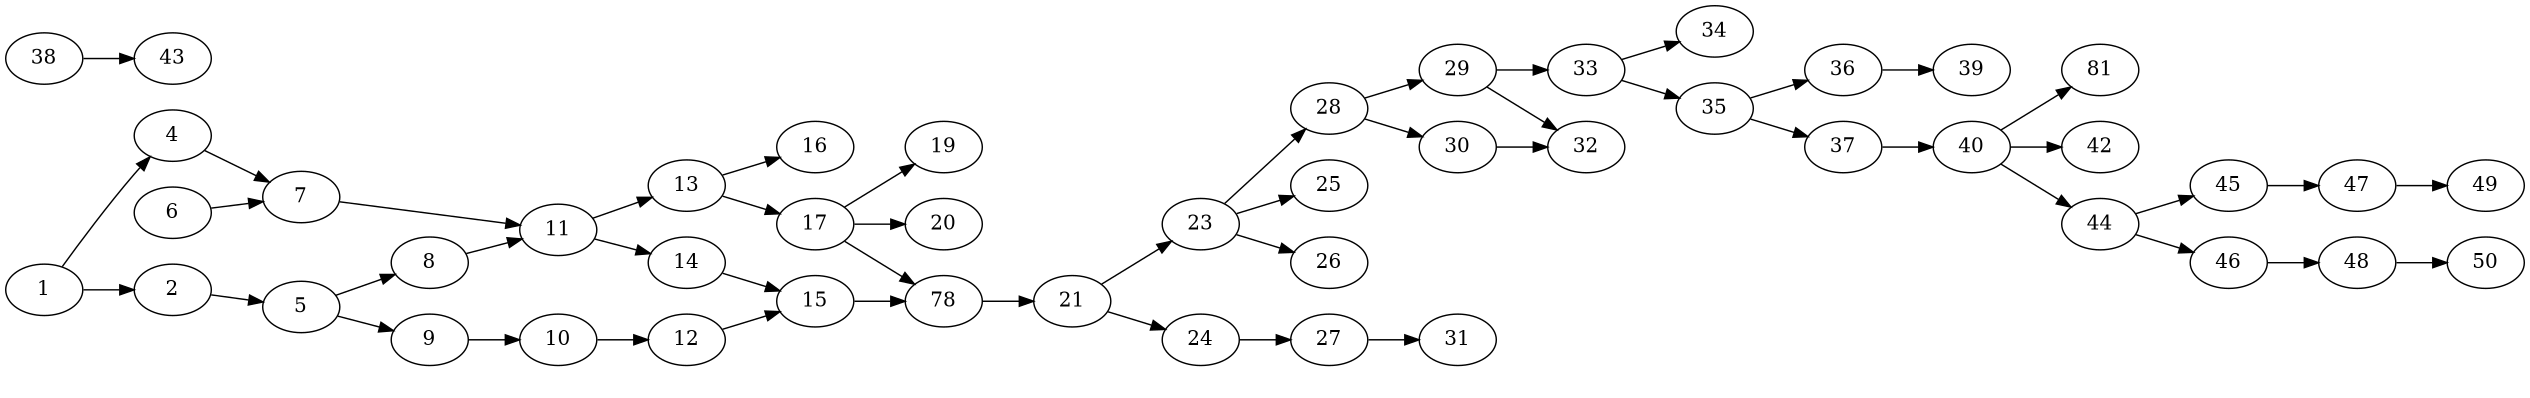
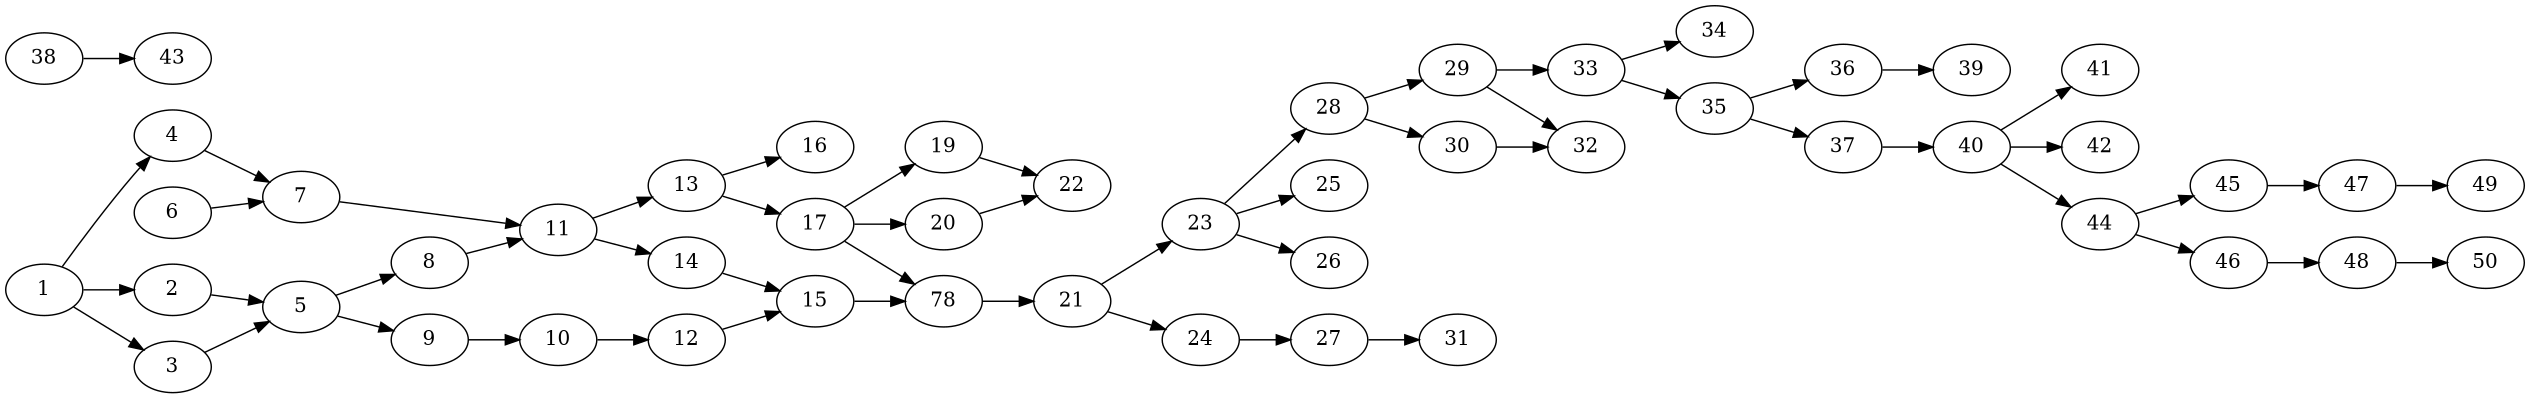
node "81": label "81" -> "41"
node "22": added
node "3": added
